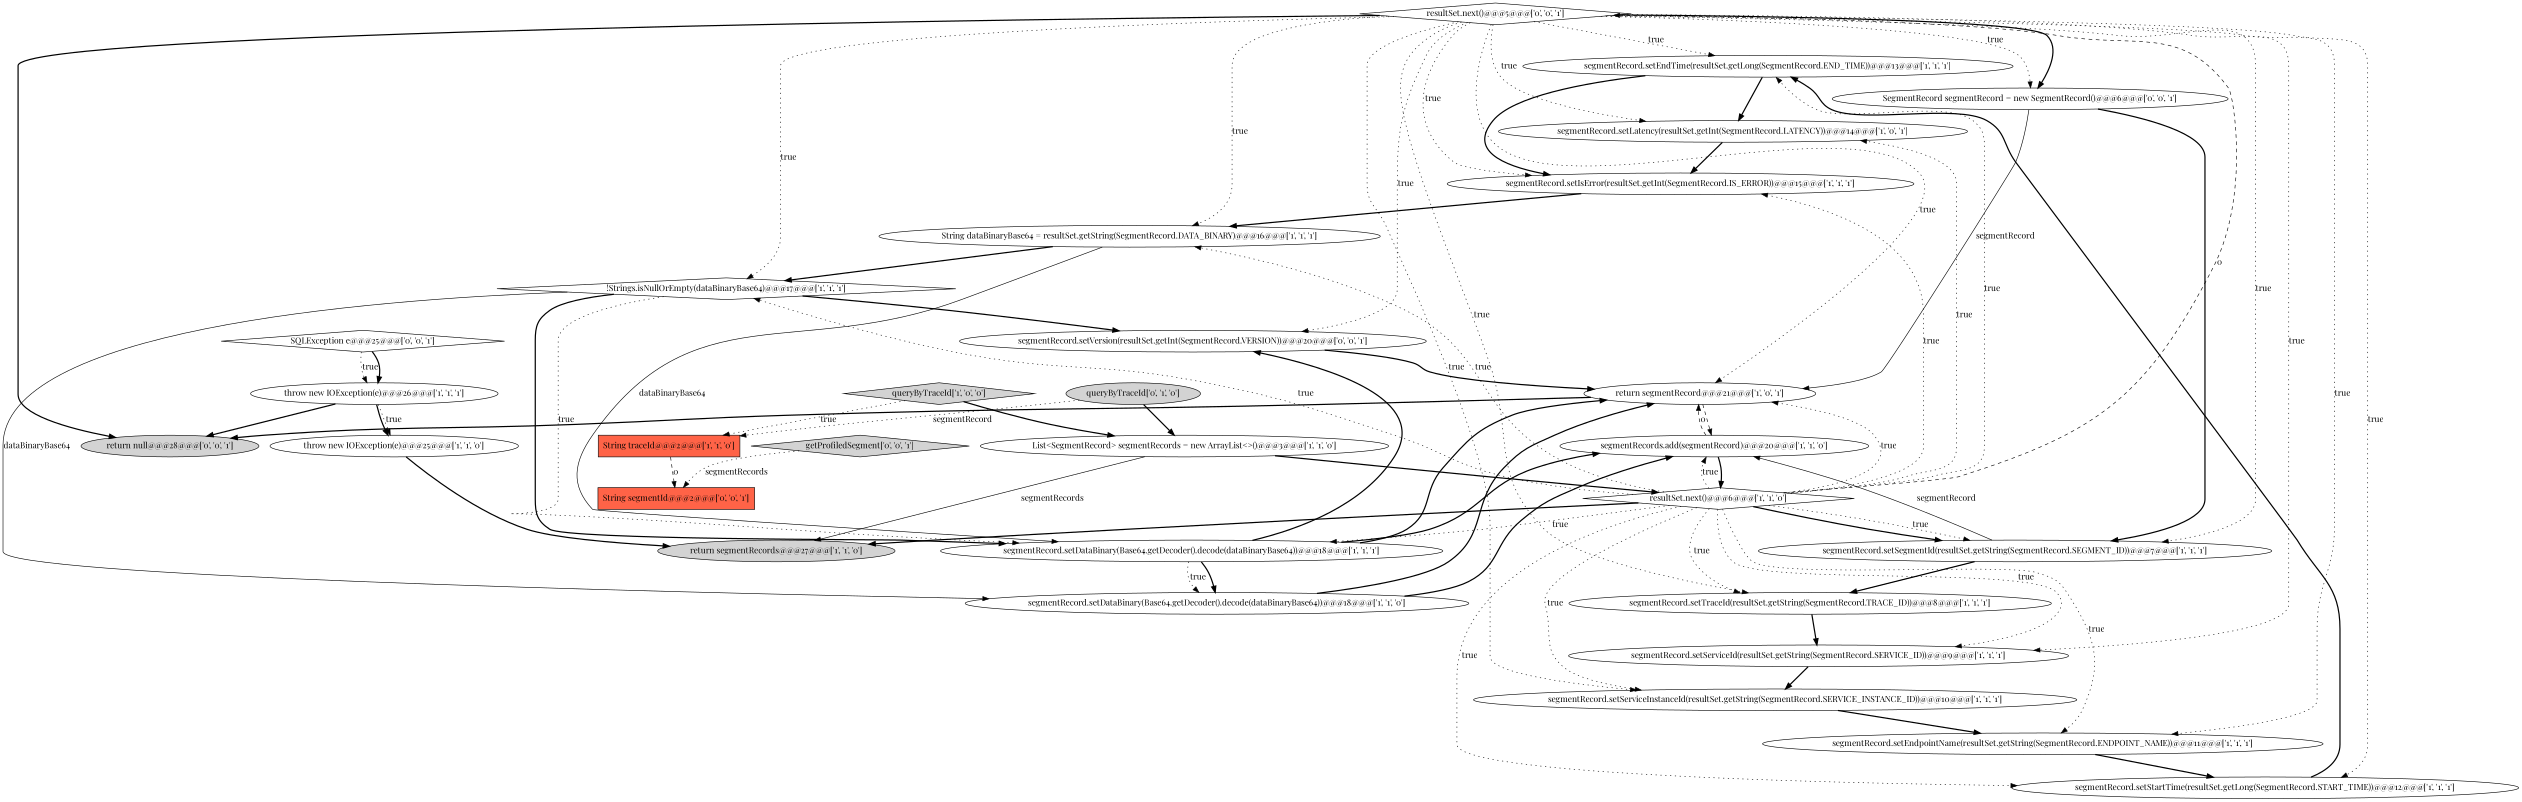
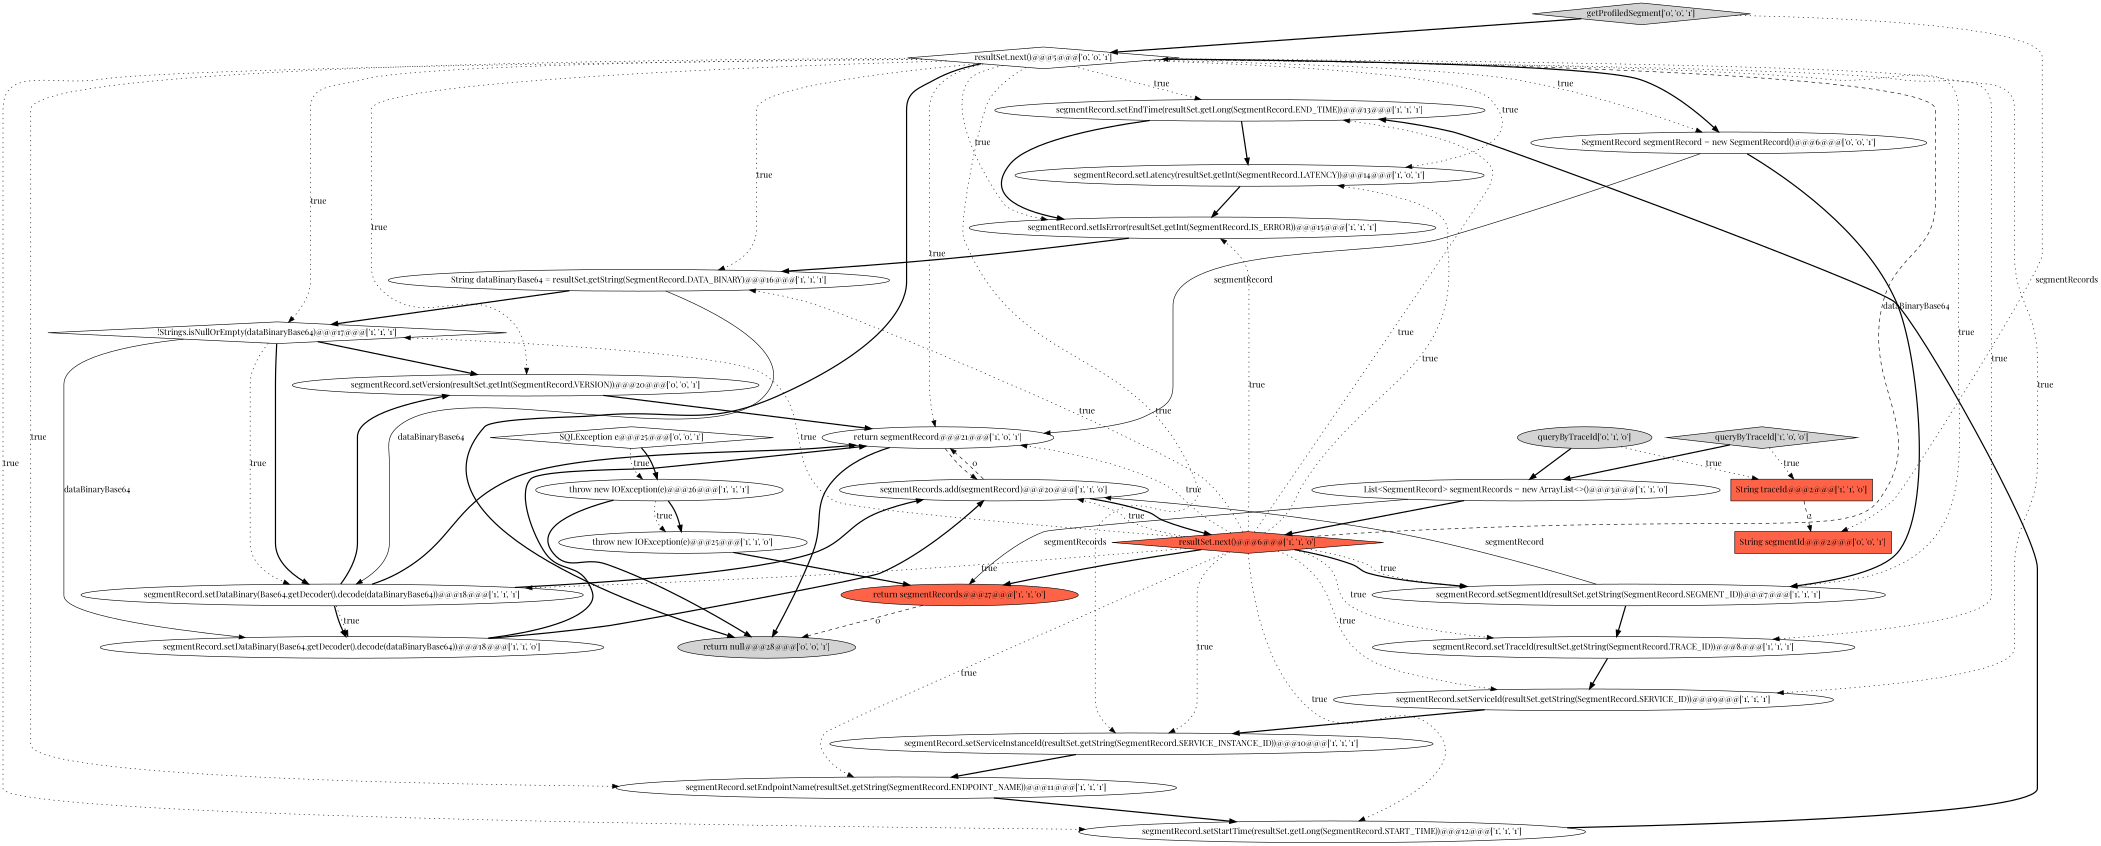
edge "getProfiledSegment['0', '0', '1']" -> "resultSet.next()@@@5@@@['0', '0', '1']": added
edge "resultSet.next()@@@6@@@['1', '1', '0']" -> "resultSet.next()@@@5@@@['0', '0', '1']": label "0" -> "dataBinaryBase64"
edge "queryByTraceId['0', '1', '0']" -> "String traceId@@@2@@@['1', '1', '0']": label "segmentRecord" -> "true"
edge "String traceId@@@2@@@['1', '1', '0']" -> "String segmentId@@@2@@@['0', '0', '1']": label "0" -> "2"
node "resultSet.next()@@@6@@@['1', '1', '0']": fillcolor white -> tomato
node "return segmentRecords@@@27@@@['1', '1', '0']": fillcolor lightgray -> tomato
edge "return segmentRecords@@@27@@@['1', '1', '0']" -> "return null@@@28@@@['0', '0', '1']": added, label "0"
